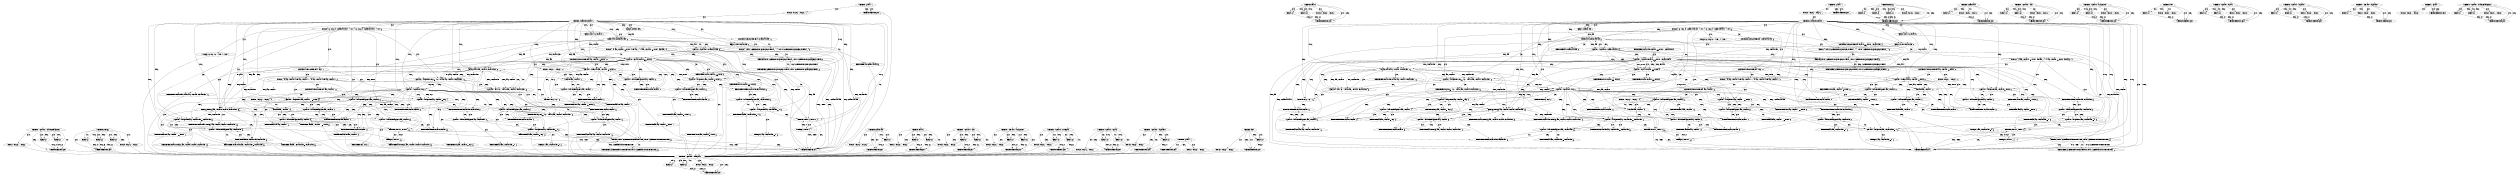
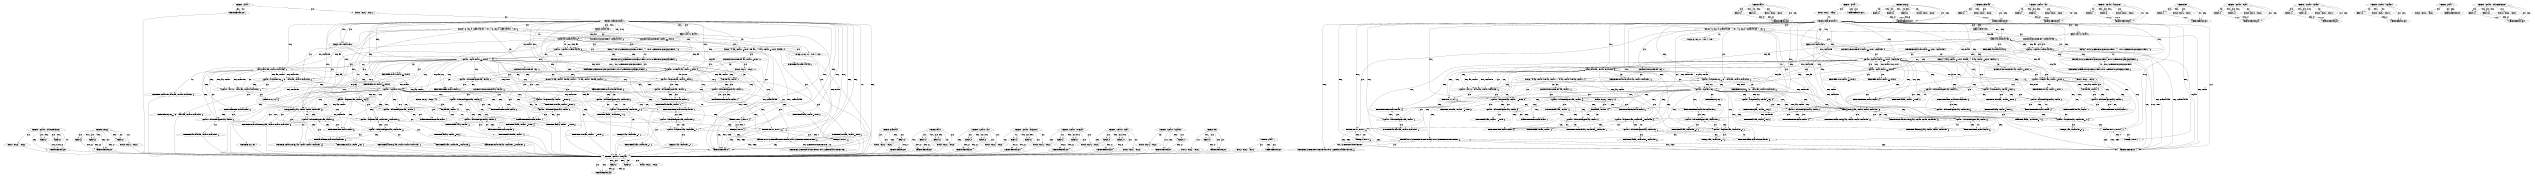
node "(CONTROL_STRUCTURE,IF,if (sec_attr == NULL))": added
edge "(CONTROL_STRUCTURE,IF,if (sec_attr == NULL || sec_attr_len))" -> "(<operator>.logicalOr,sec_attr == NULL || sec_attr_len)": added, label "AST:"
